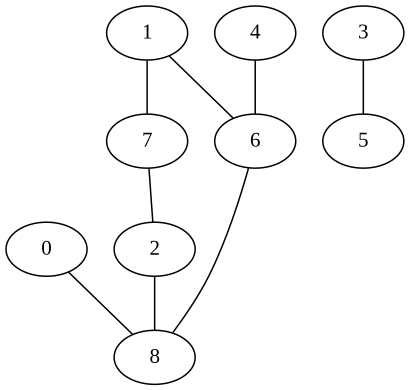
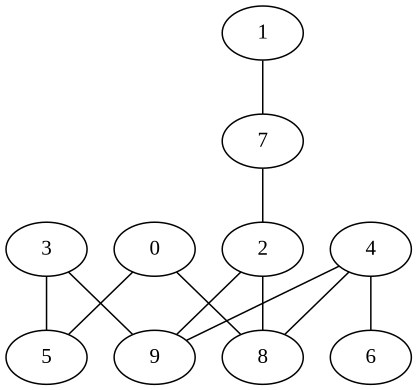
edge "1" -- "6": removed
edge "6" -- "8": now "4" -- "8"
edge "0" -- "5": added
node "9": added
